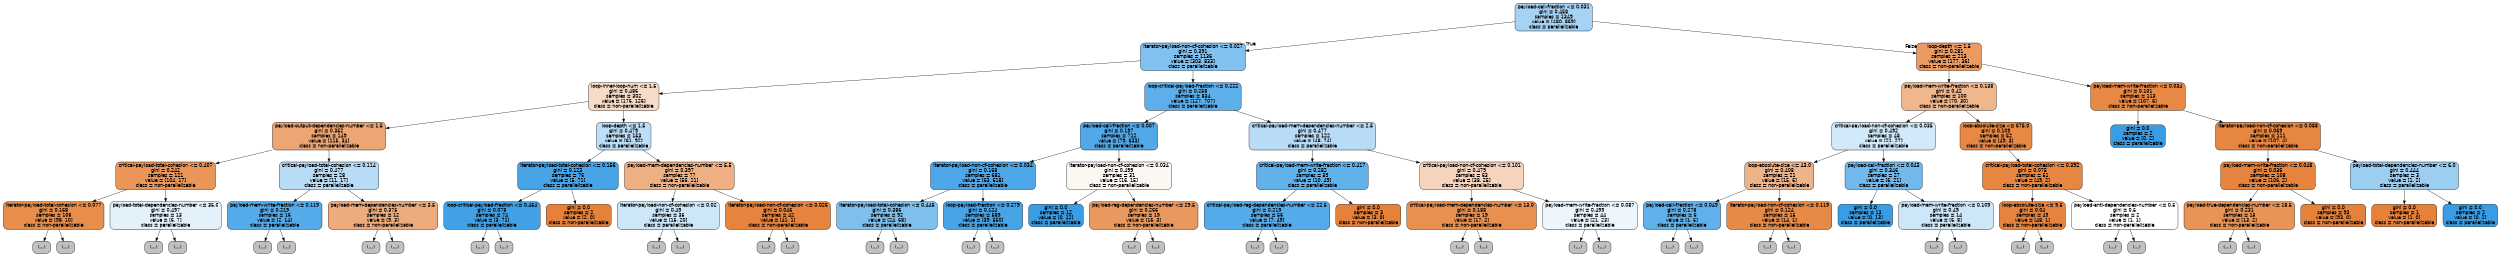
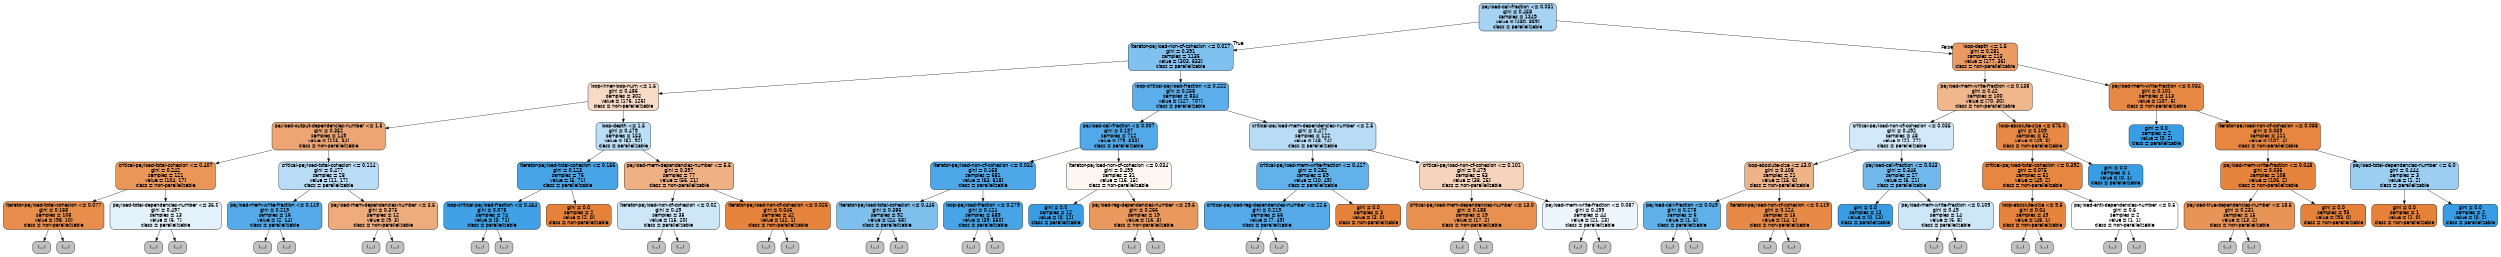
node "gini = 0.0 samples = 1 value = [0, 1] class = parallelizable": added
